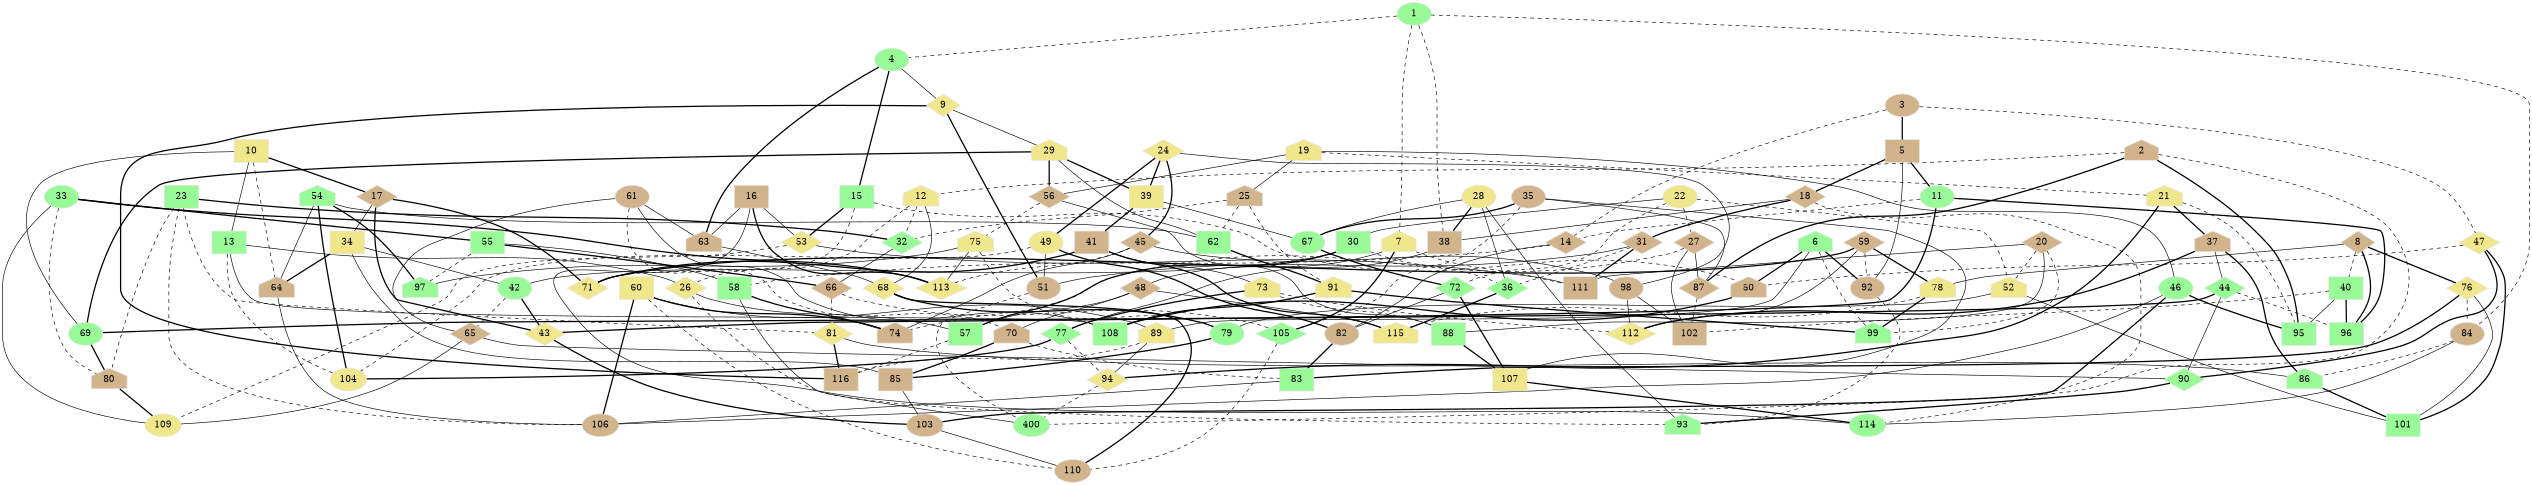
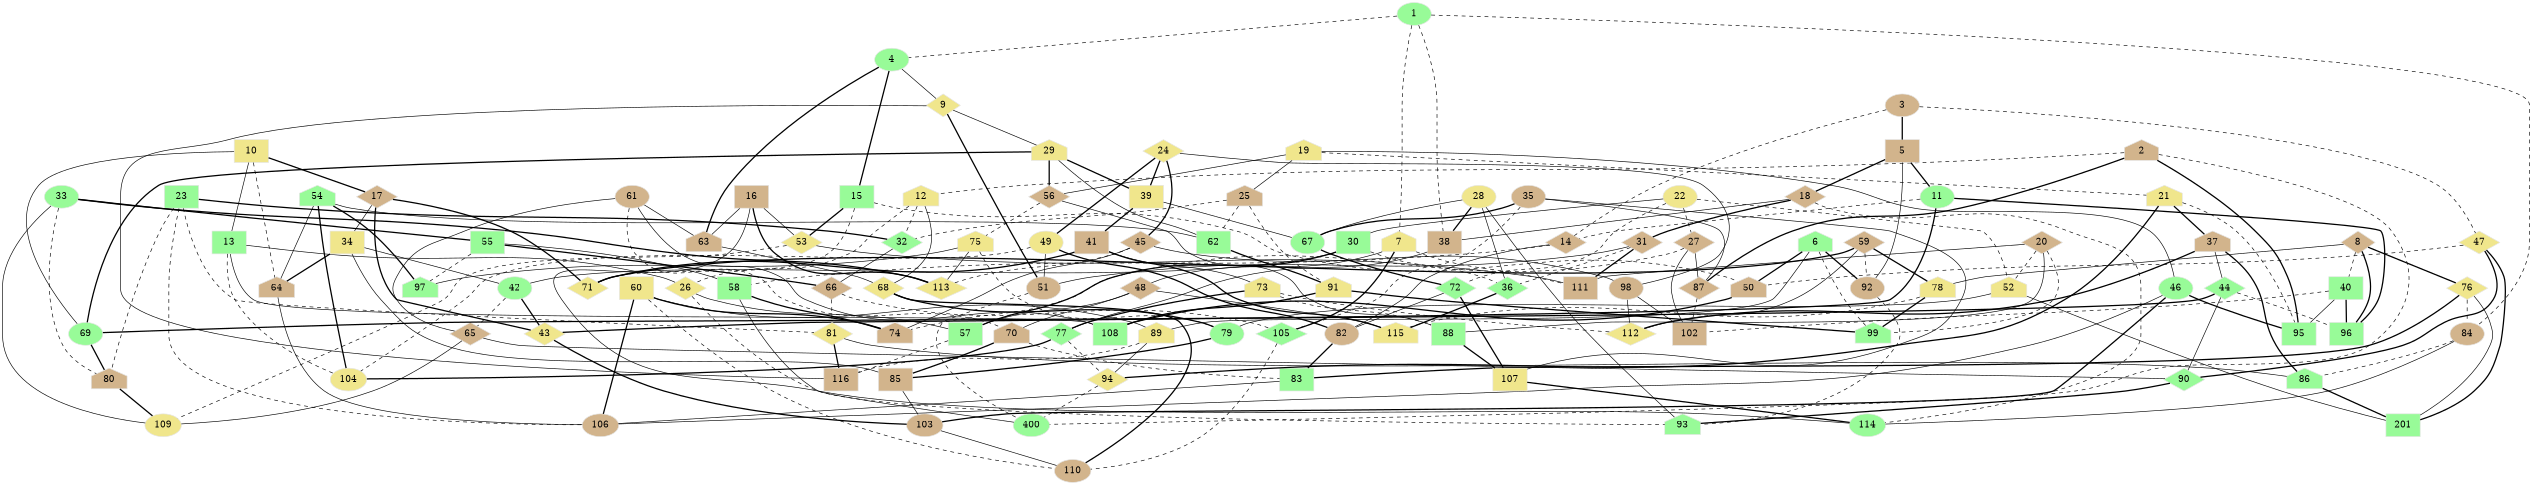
edge "9" -- "116": style bold -> solid
node "101": label "101" -> "201"
